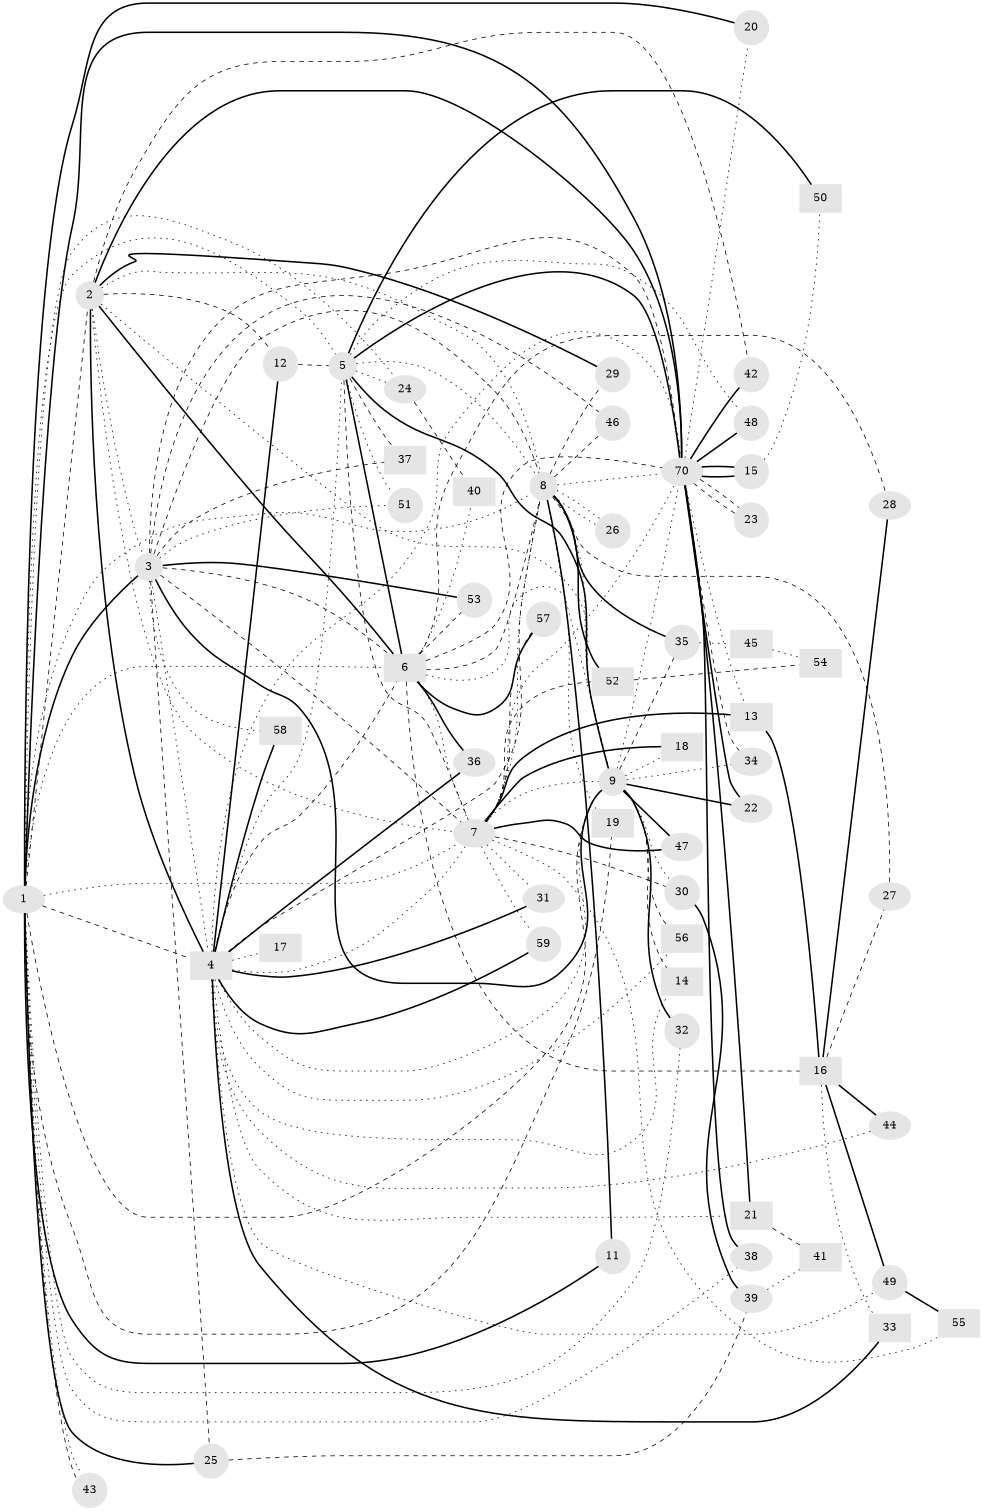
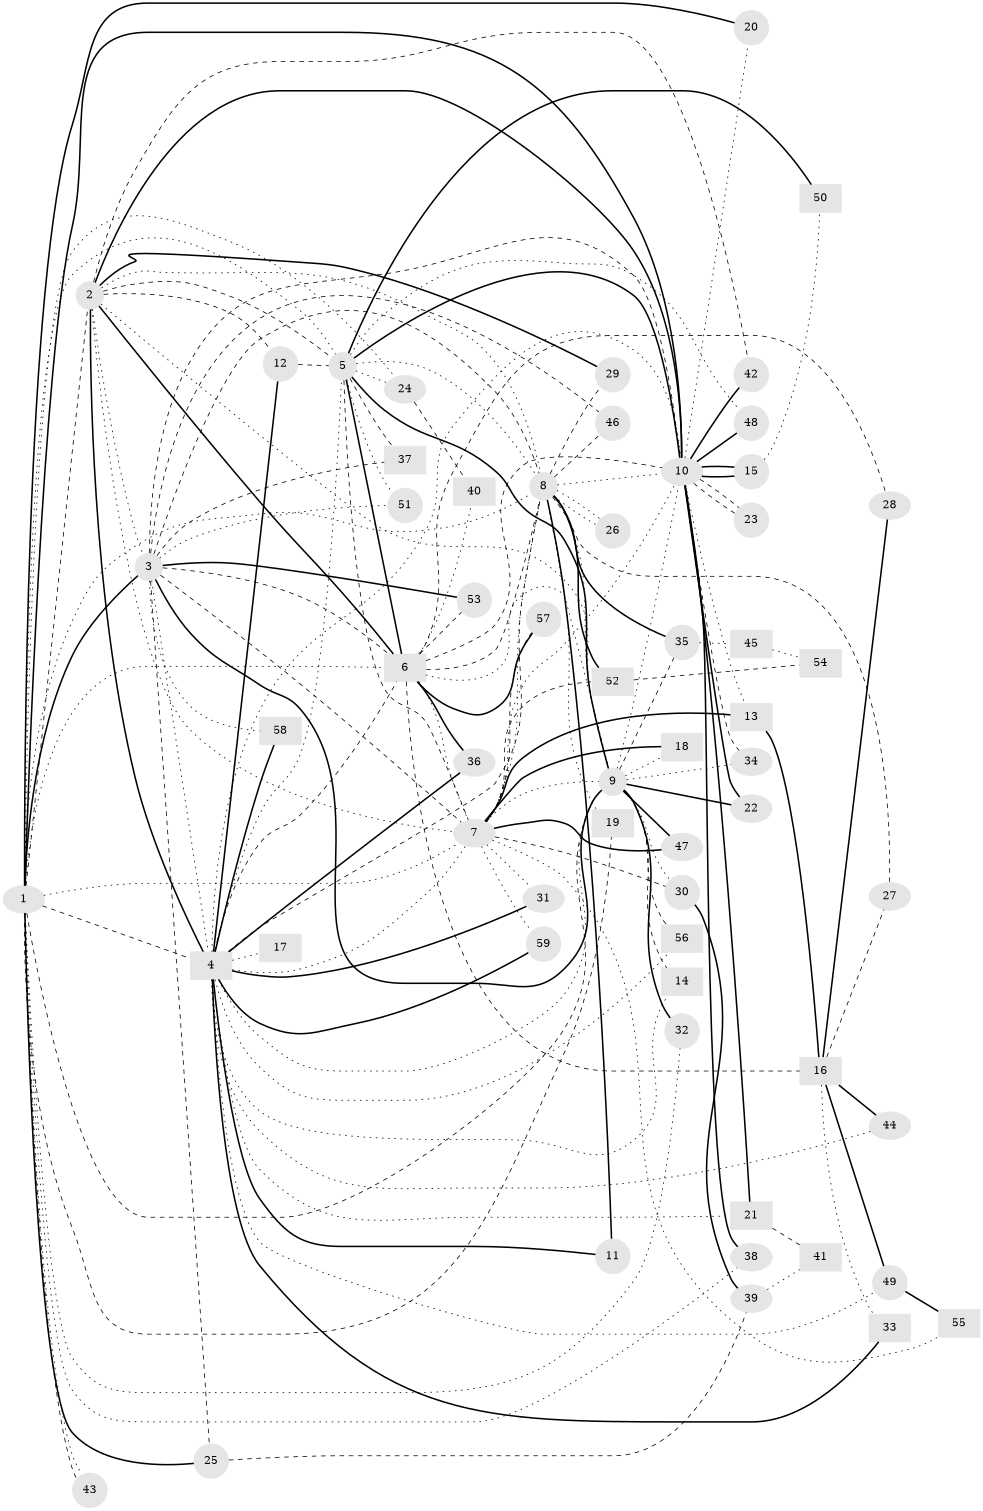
edge "2" -- "5": added
node "70": label "70" -> "10"
edge "1" -- "11": now "4" -- "11"
